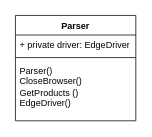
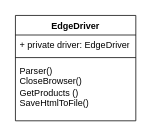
node "Parser": label "Parser" -> "EdgeDriver"
node "Parser() CloseBrowser() GetProducts () EdgeDriver()": label "Parser() CloseBrowser() GetProducts () EdgeDriver()" -> "Parser() CloseBrowser() GetProducts () SaveHtmlToFile()"
